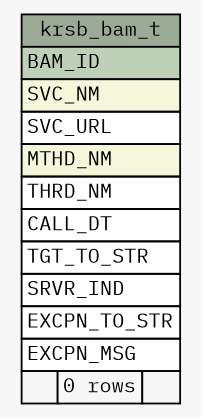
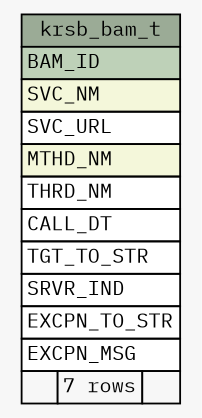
node "krsb_bam_t": text "0 rows" -> "7 rows"
